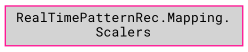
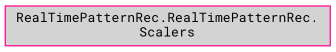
node "RealTimePatternRec.Mapping. Scalers": label "RealTimePatternRec.Mapping. Scalers" -> "RealTimePatternRec.RealTimePatternRec. Scalers"
